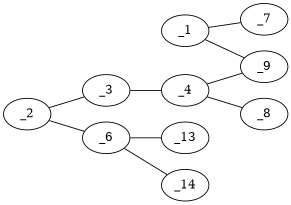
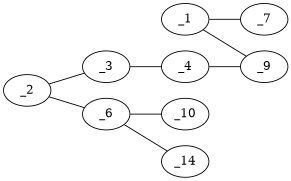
node "_8": removed
node "_13": label "_13" -> "_10"
